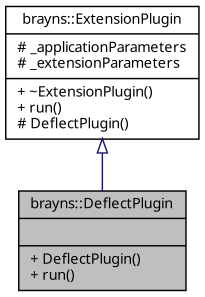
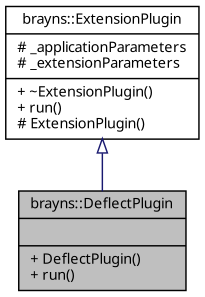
node "brayns::ExtensionPlugin": text "# DeflectPlugin()" -> "# ExtensionPlugin()"
